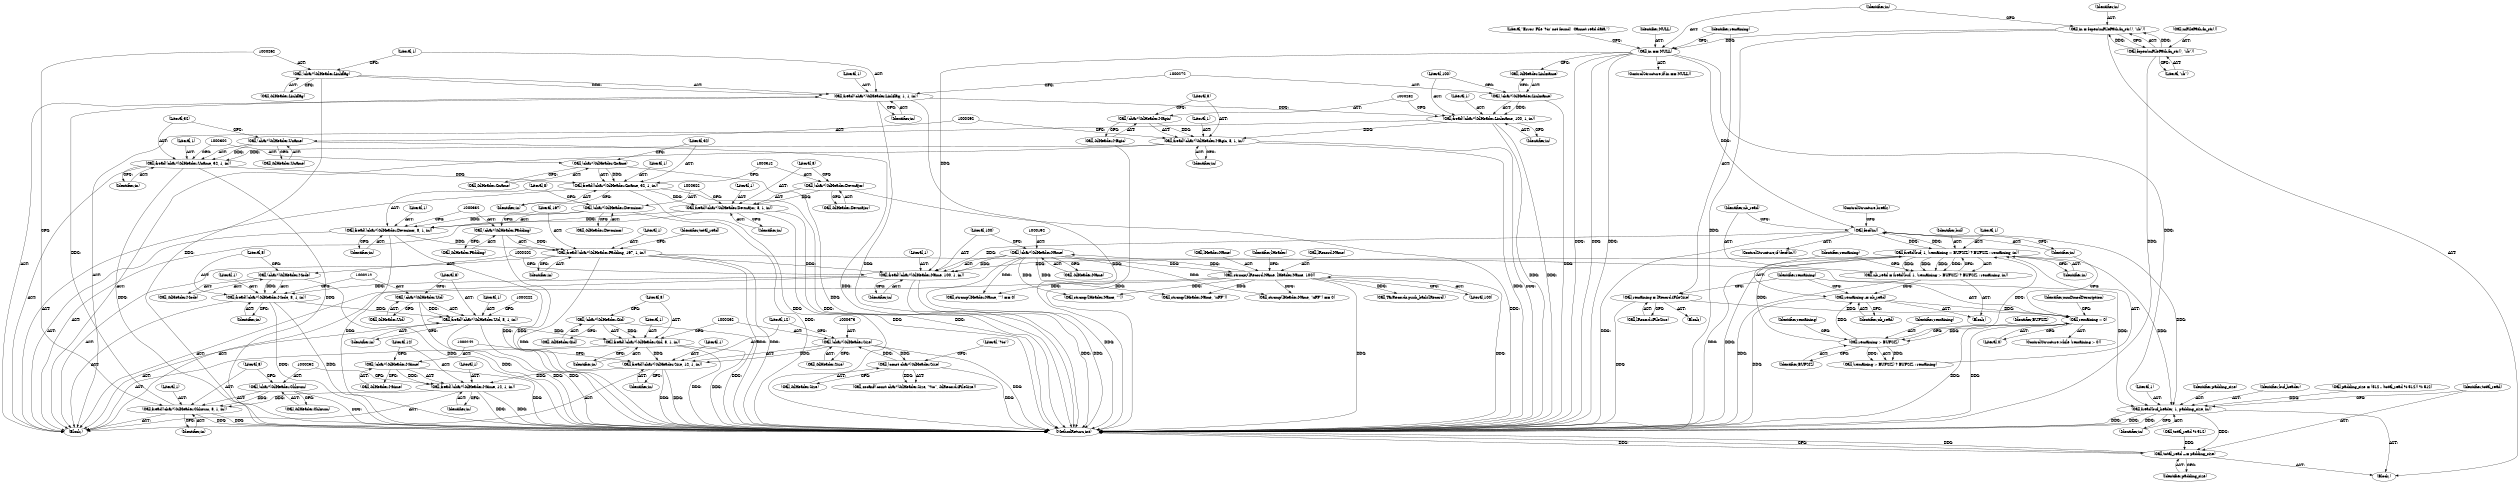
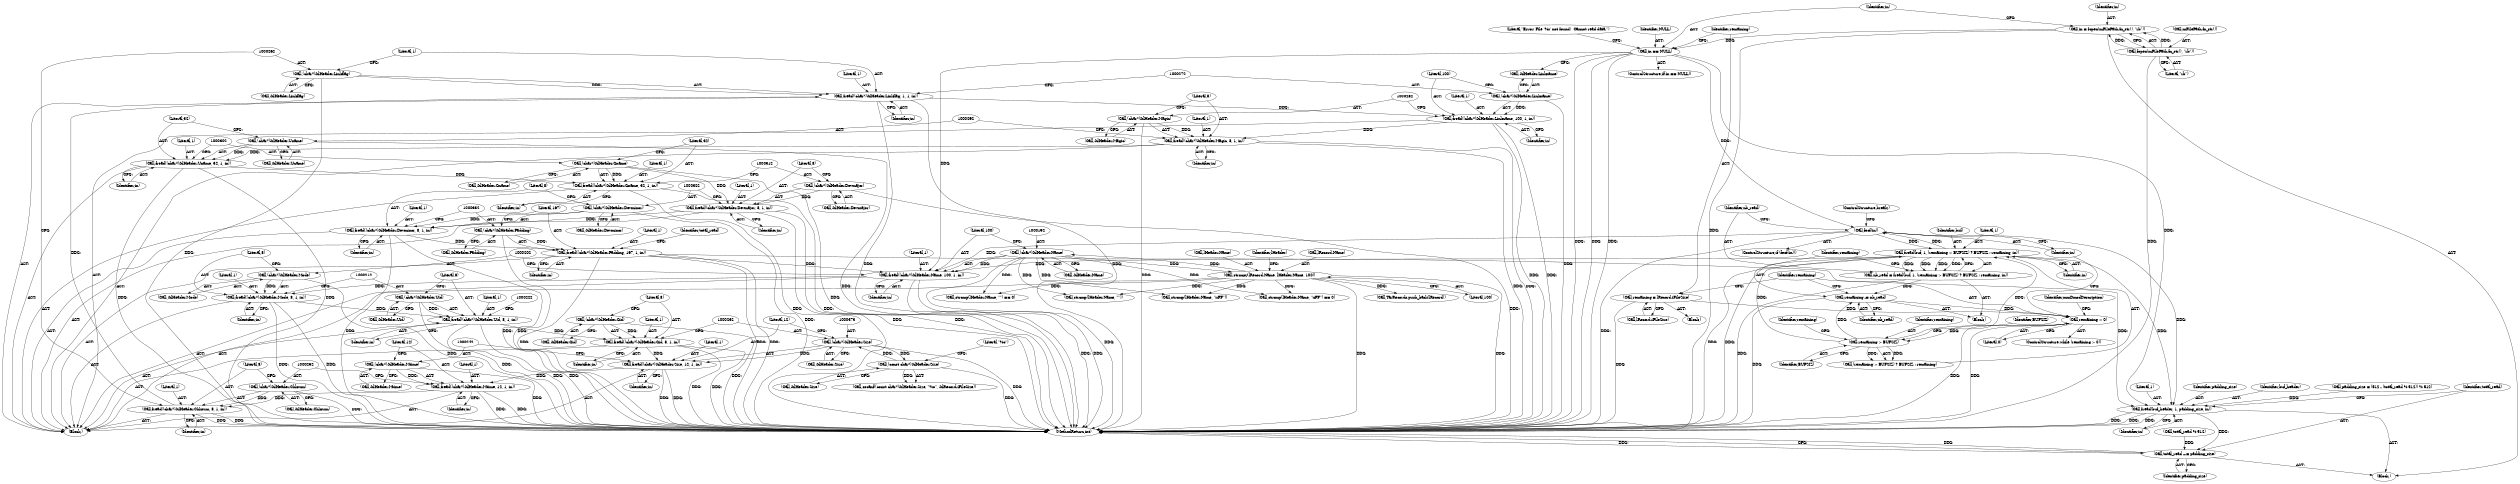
edge "(Call,fread((char*)&lHeader.Gname, 32, 1, in))" -> "(Call,fread((char*)&lHeader.Devmajor, 8, 1, in))": now "(Call,(char*)&lHeader.Gname)" -> "(Call,fread((char*)&lHeader.Devmajor, 8, 1, in))"
edge "(Call,&lHeader.Magic)" -> "(MethodReturn,int)": now "(Call,(char*)&lHeader.Magic)" -> "(MethodReturn,int)"
